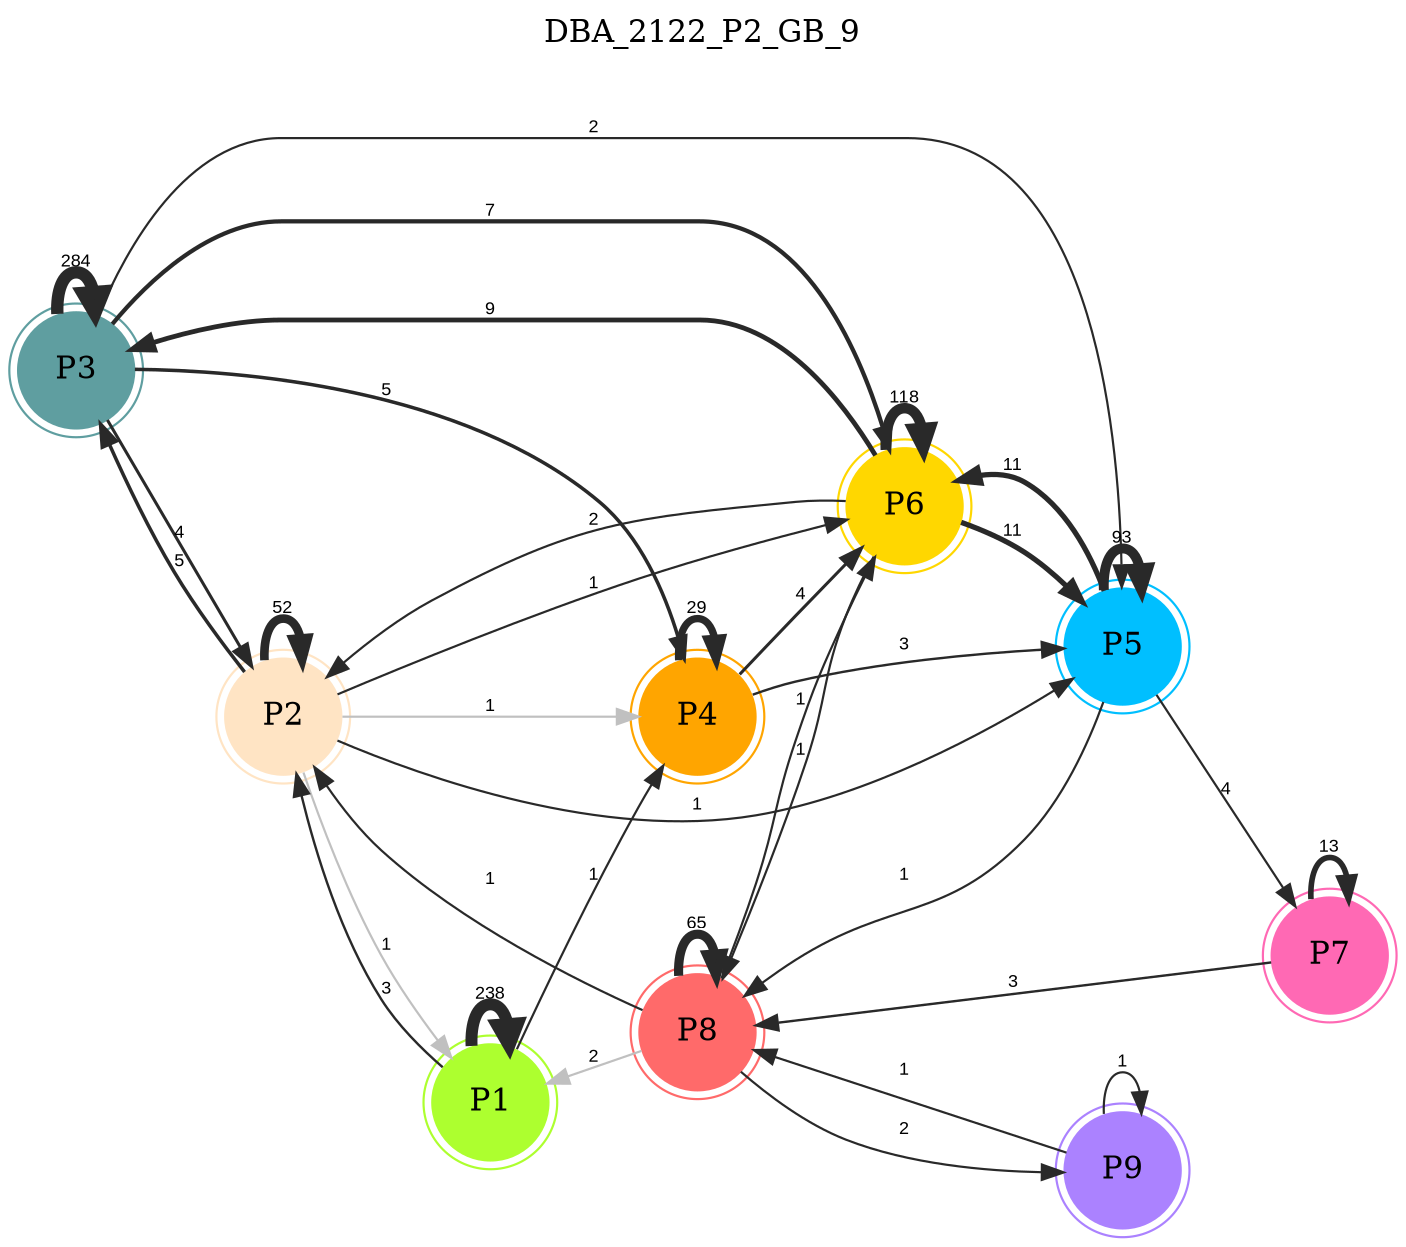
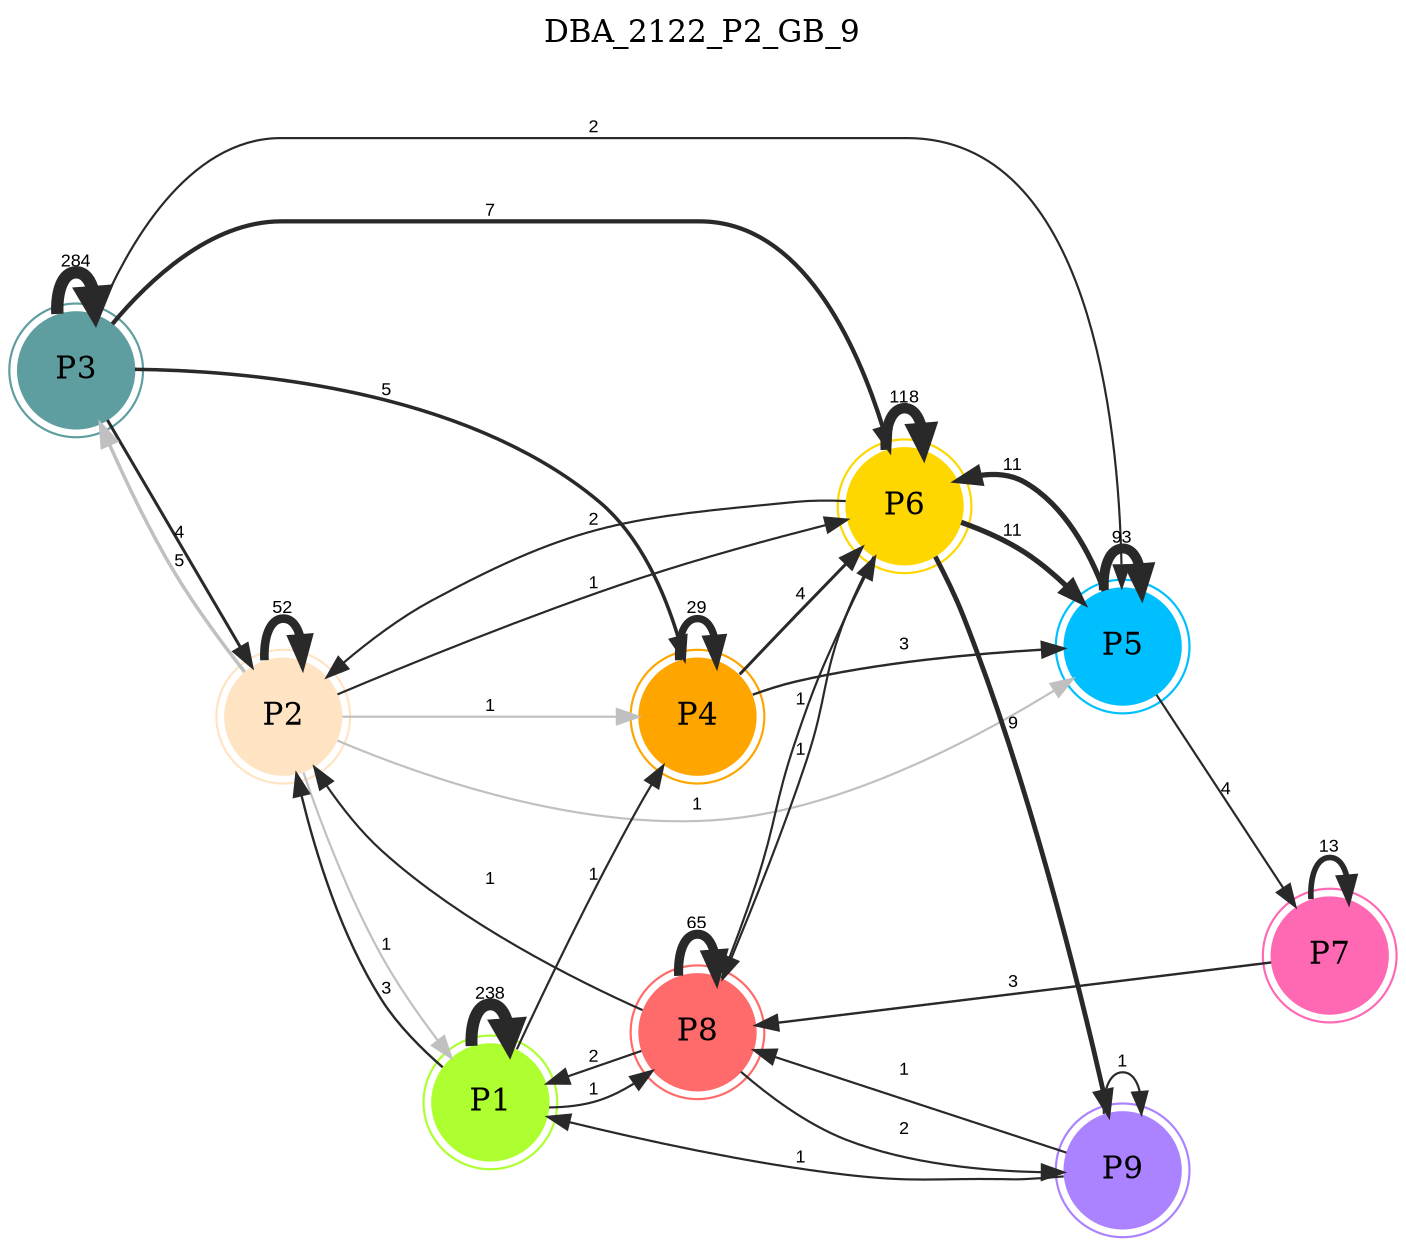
edge "P6" -> "P3": now "P6" -> "P9"
edge "P2" -> "P3": color grey16 -> grey
edge "P2" -> "P5": color grey16 -> grey
edge "P5" -> "P8": now "P1" -> "P8"
edge "P8" -> "P1": color grey -> grey16
edge "P9" -> "P1": added, label "1"
